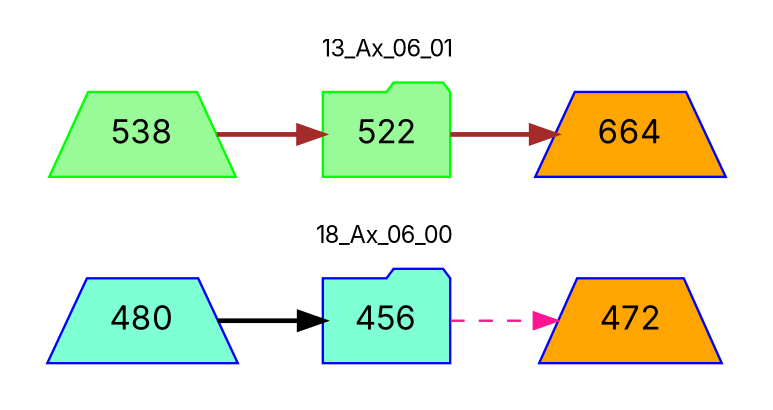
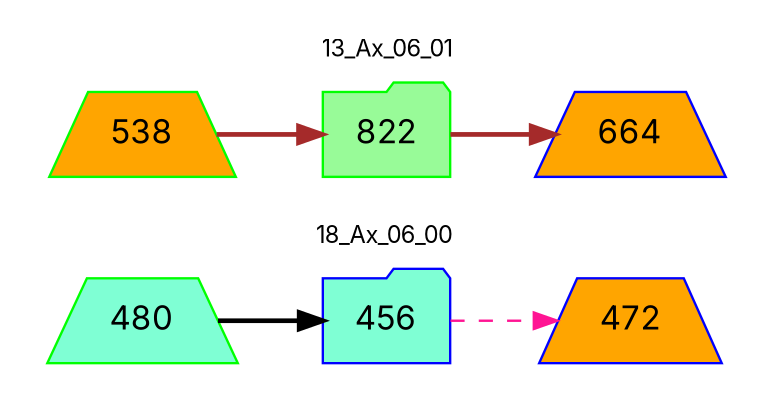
node "538": fillcolor palegreen -> orange
node "522": label "522" -> "822"
node "480": color blue -> green
